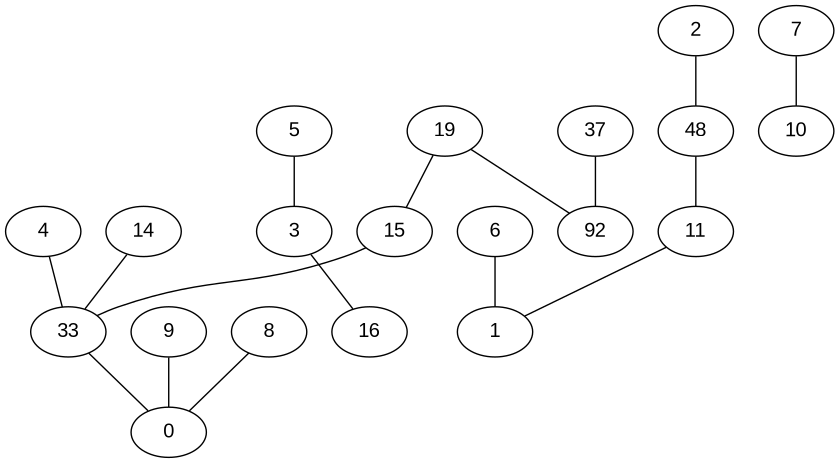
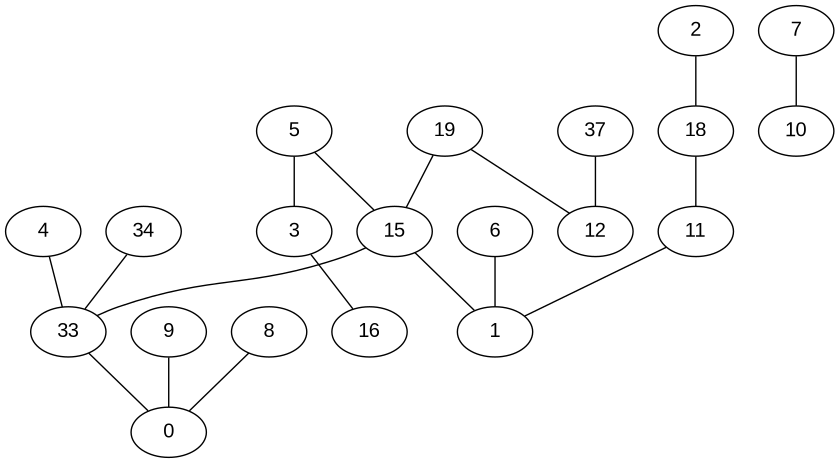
node "48": label "48" -> "18"
edge "5" -- "15": added
node "14": label "14" -> "34"
node "92": label "92" -> "12"
edge "15" -- "1": added
